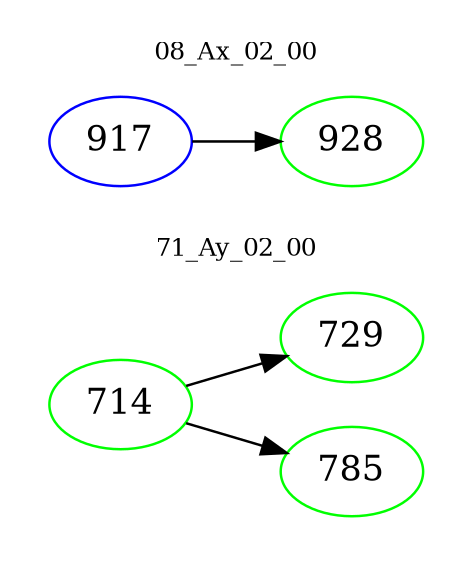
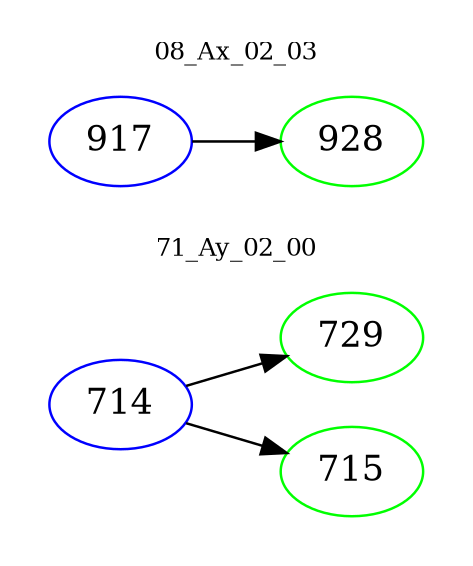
cluster "08_Ax_02_00": label "08_Ax_02_00" -> "08_Ax_02_03"
node "714": color green -> blue
node "785": label "785" -> "715"
